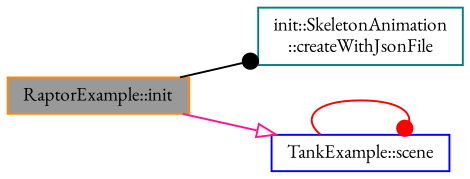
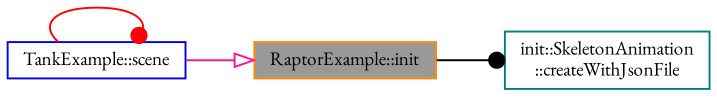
edge "RaptorExample::init" -> "TankExample::scene": reversed
